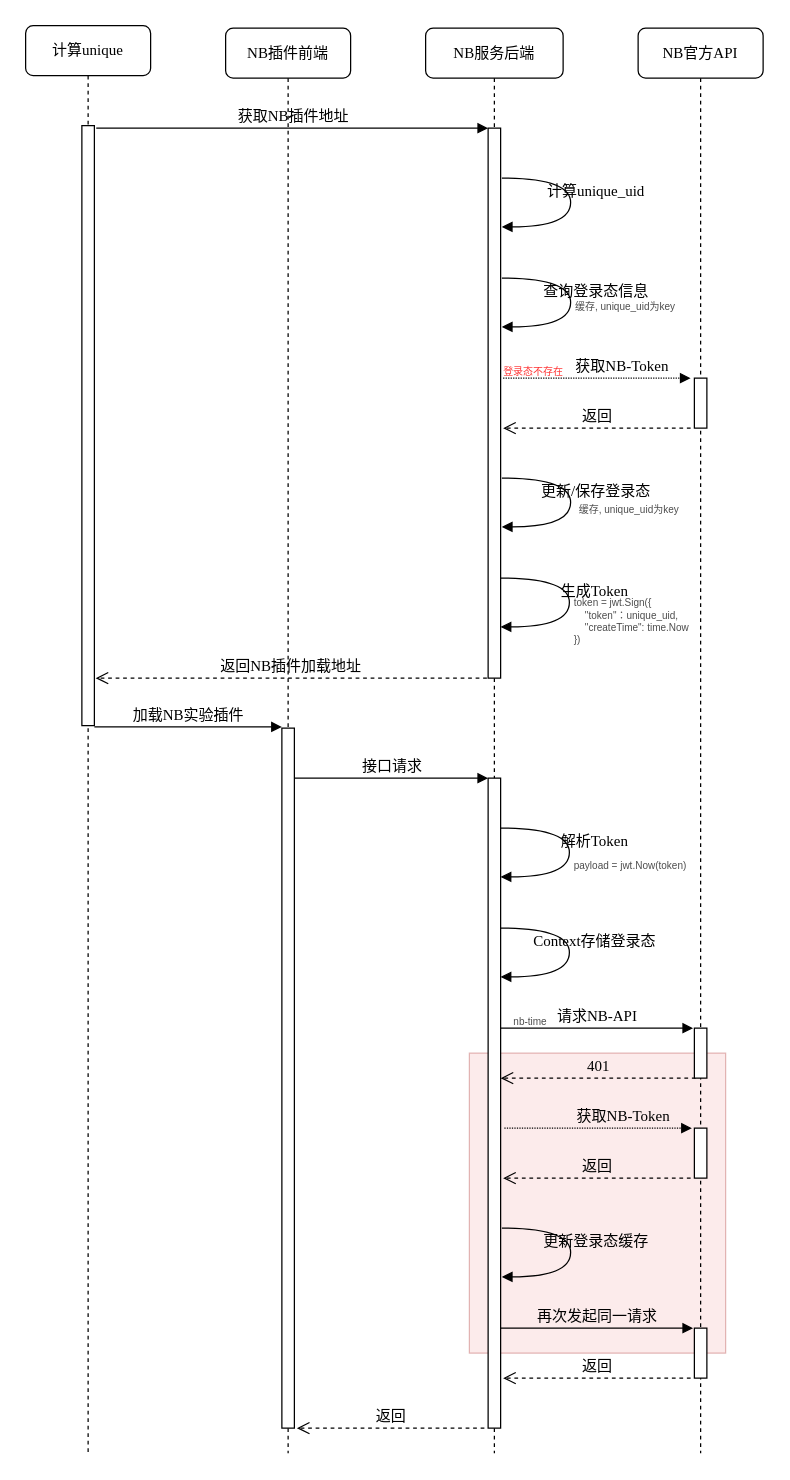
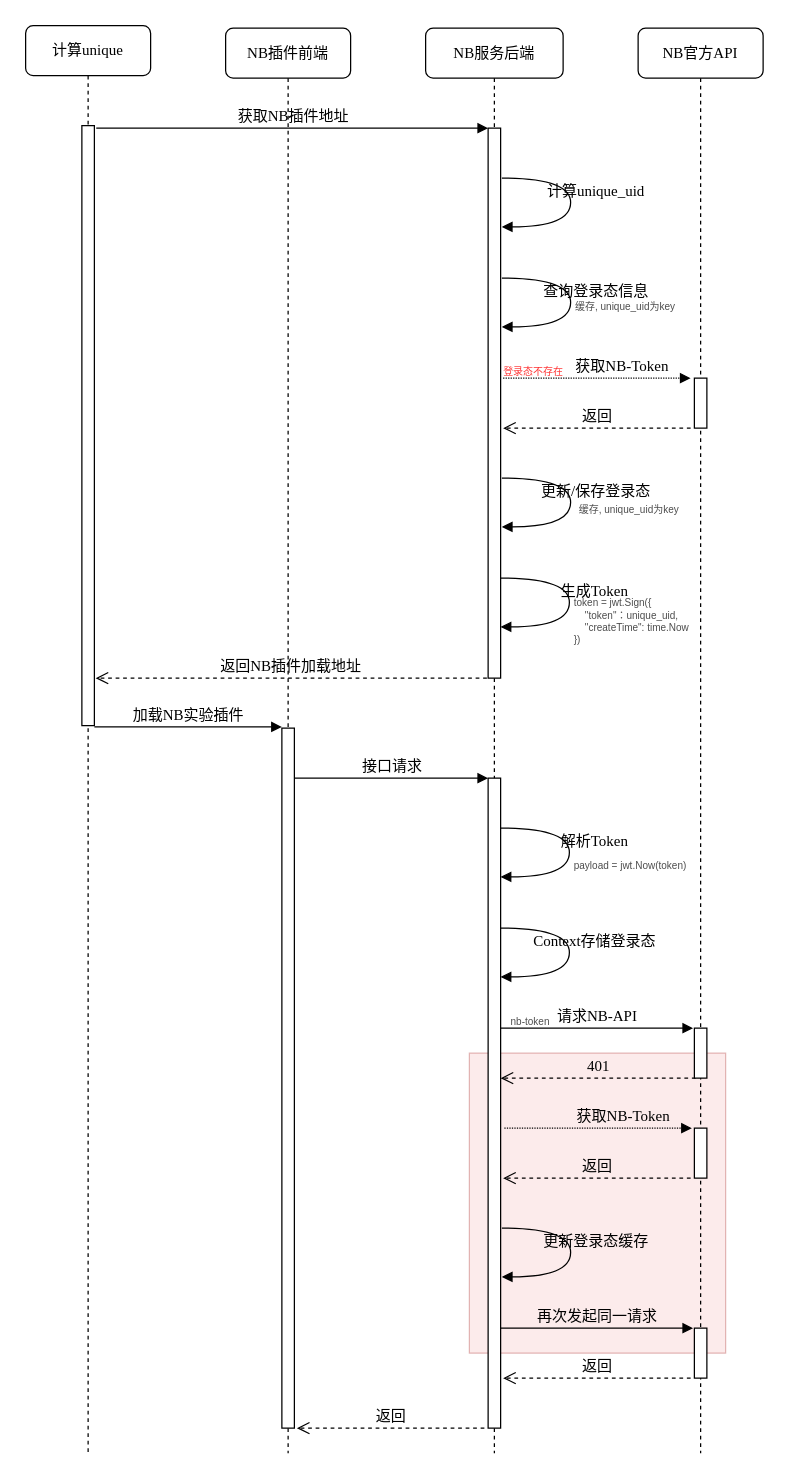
node "nb-time": label "nb-time" -> "nb-token"
